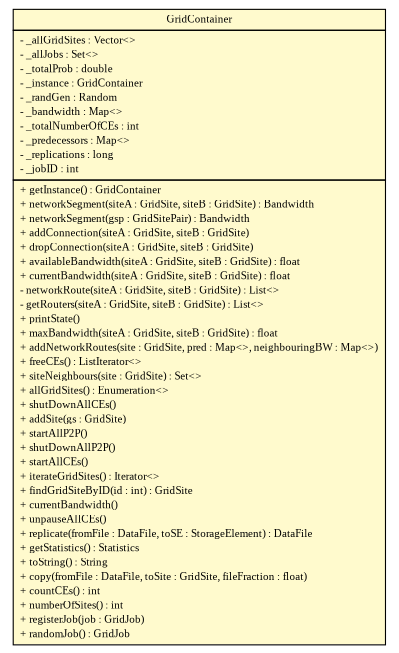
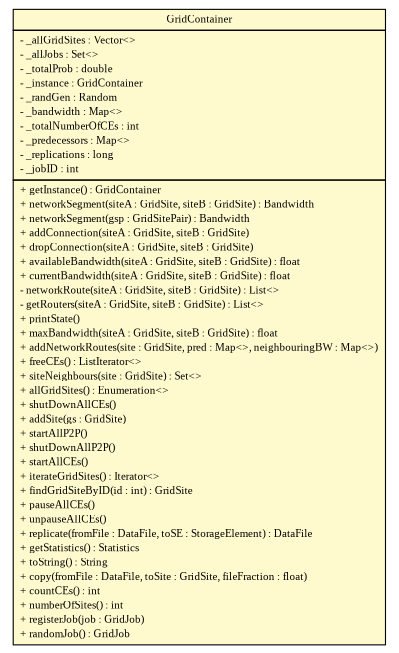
node "GridContainer": text "+ currentBandwidth()" -> "+ pauseAllCEs()"
